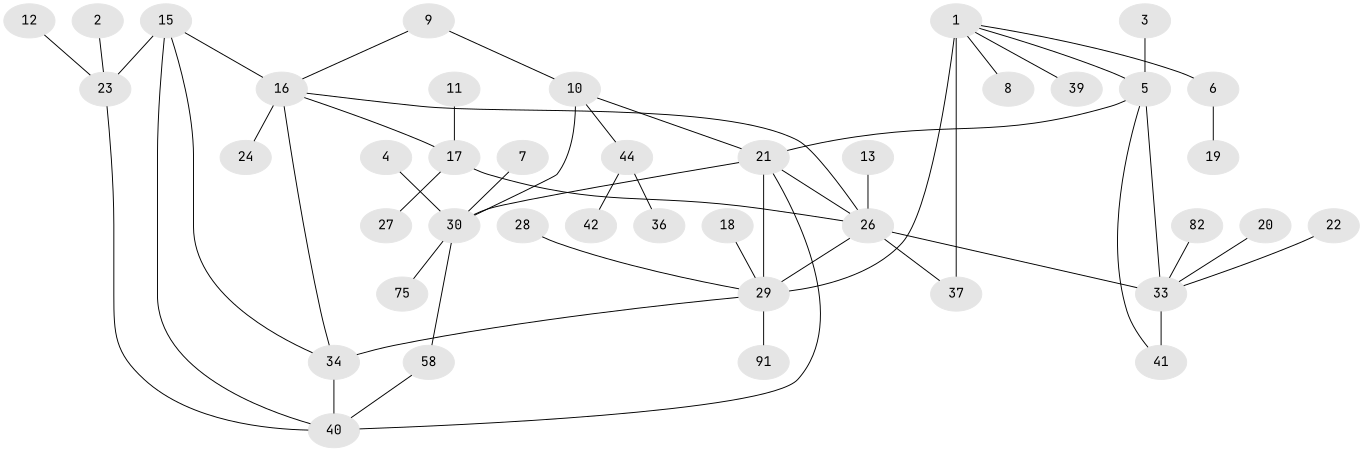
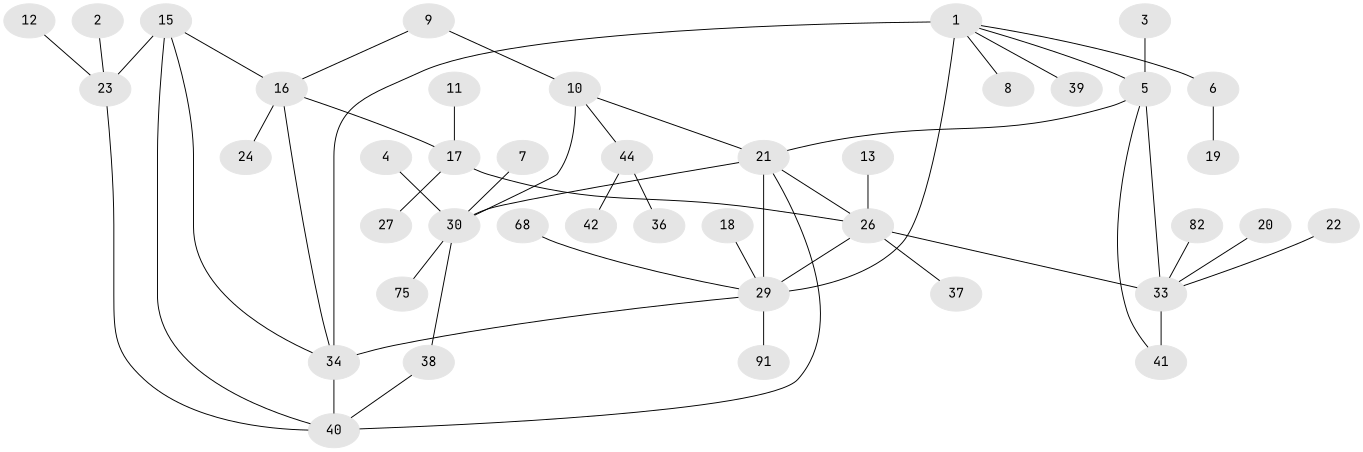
edge "16" -- "26": removed
edge "1" -- "37": now "1" -- "34"
node "28": label "28" -> "68"
node "58": label "58" -> "38"
